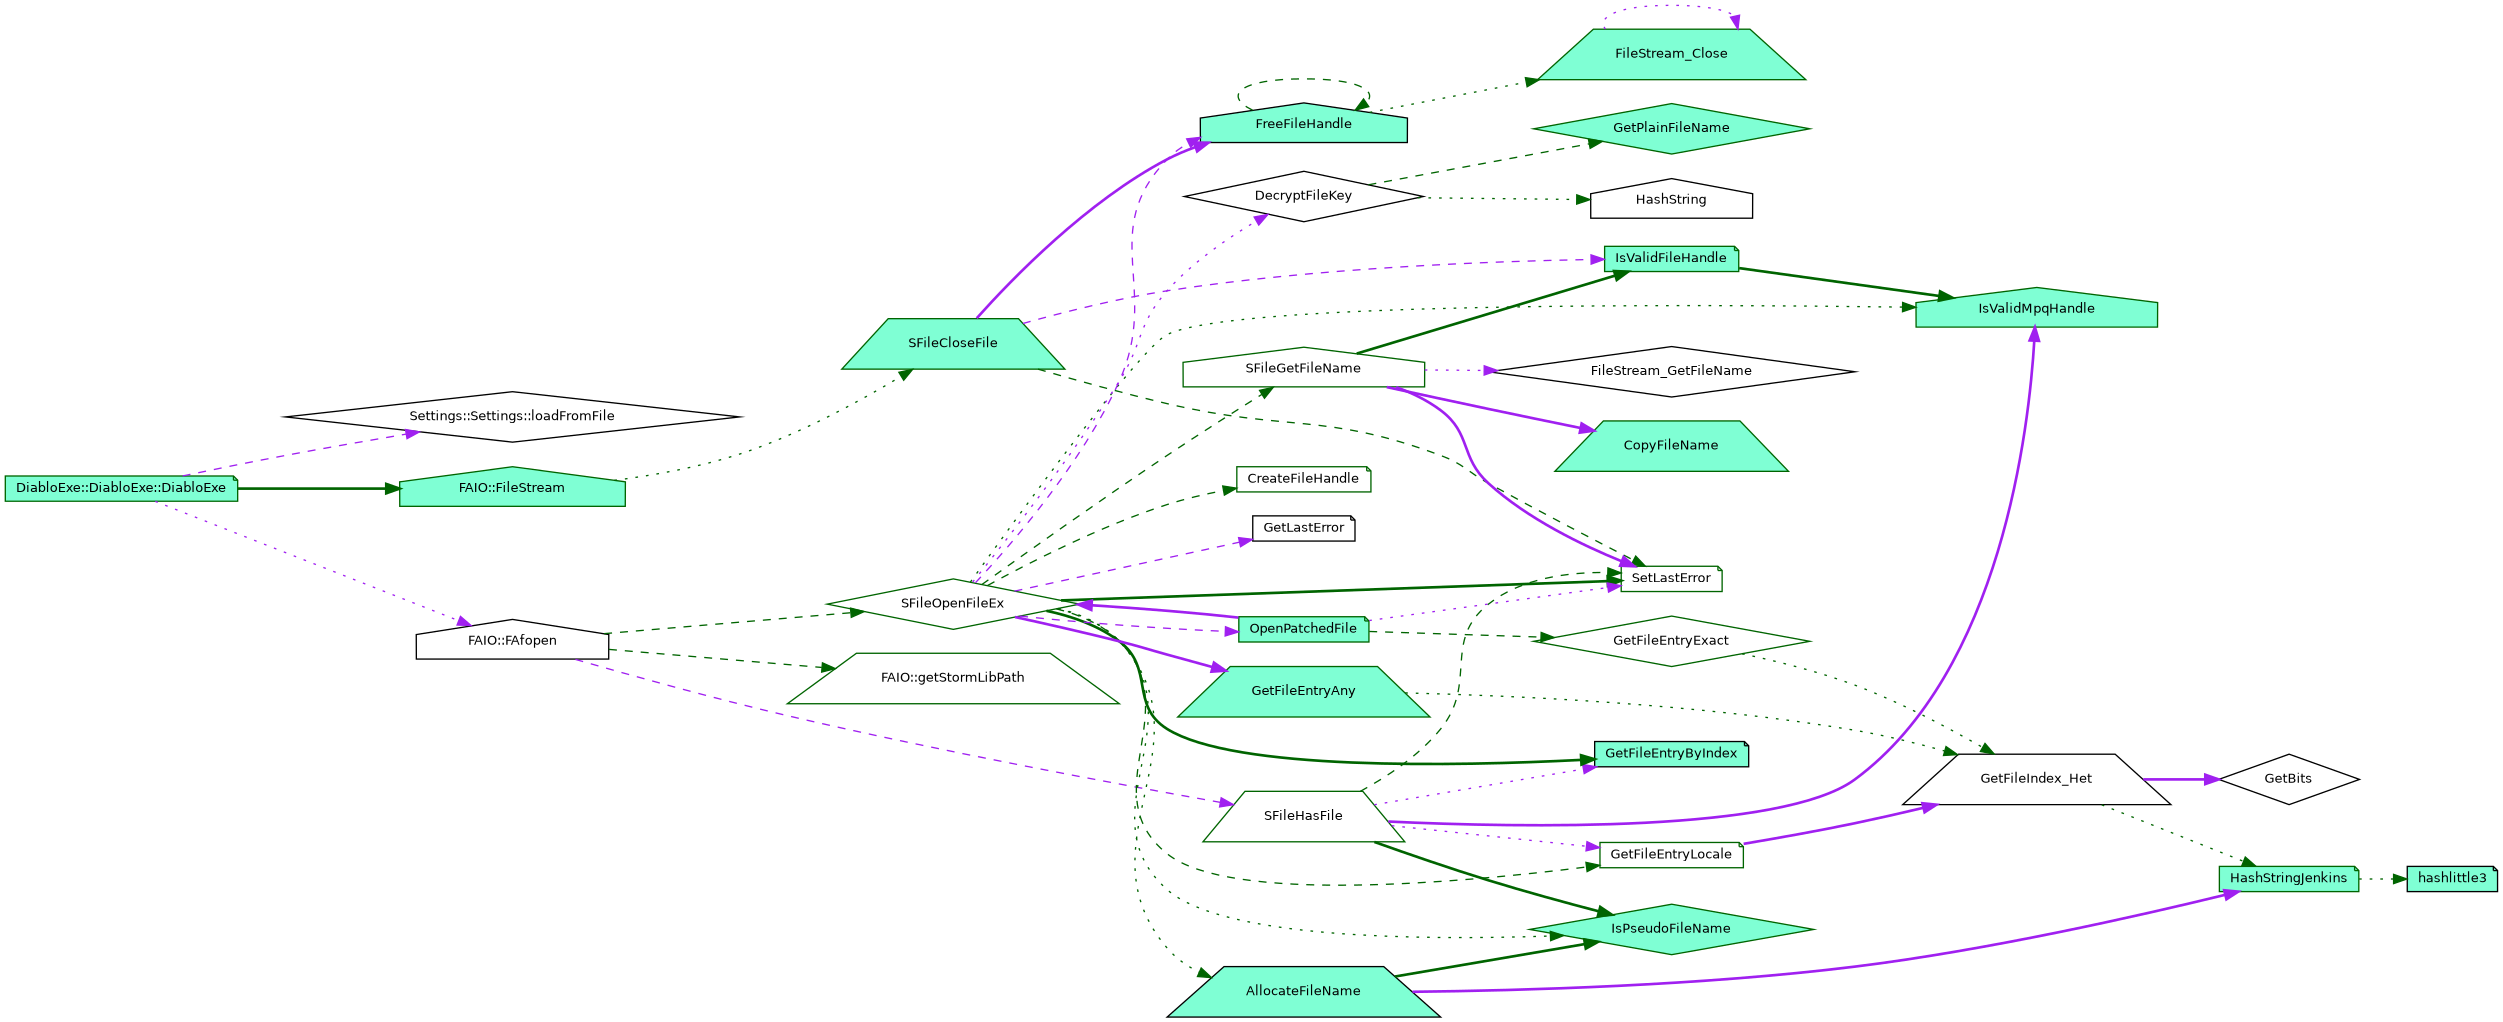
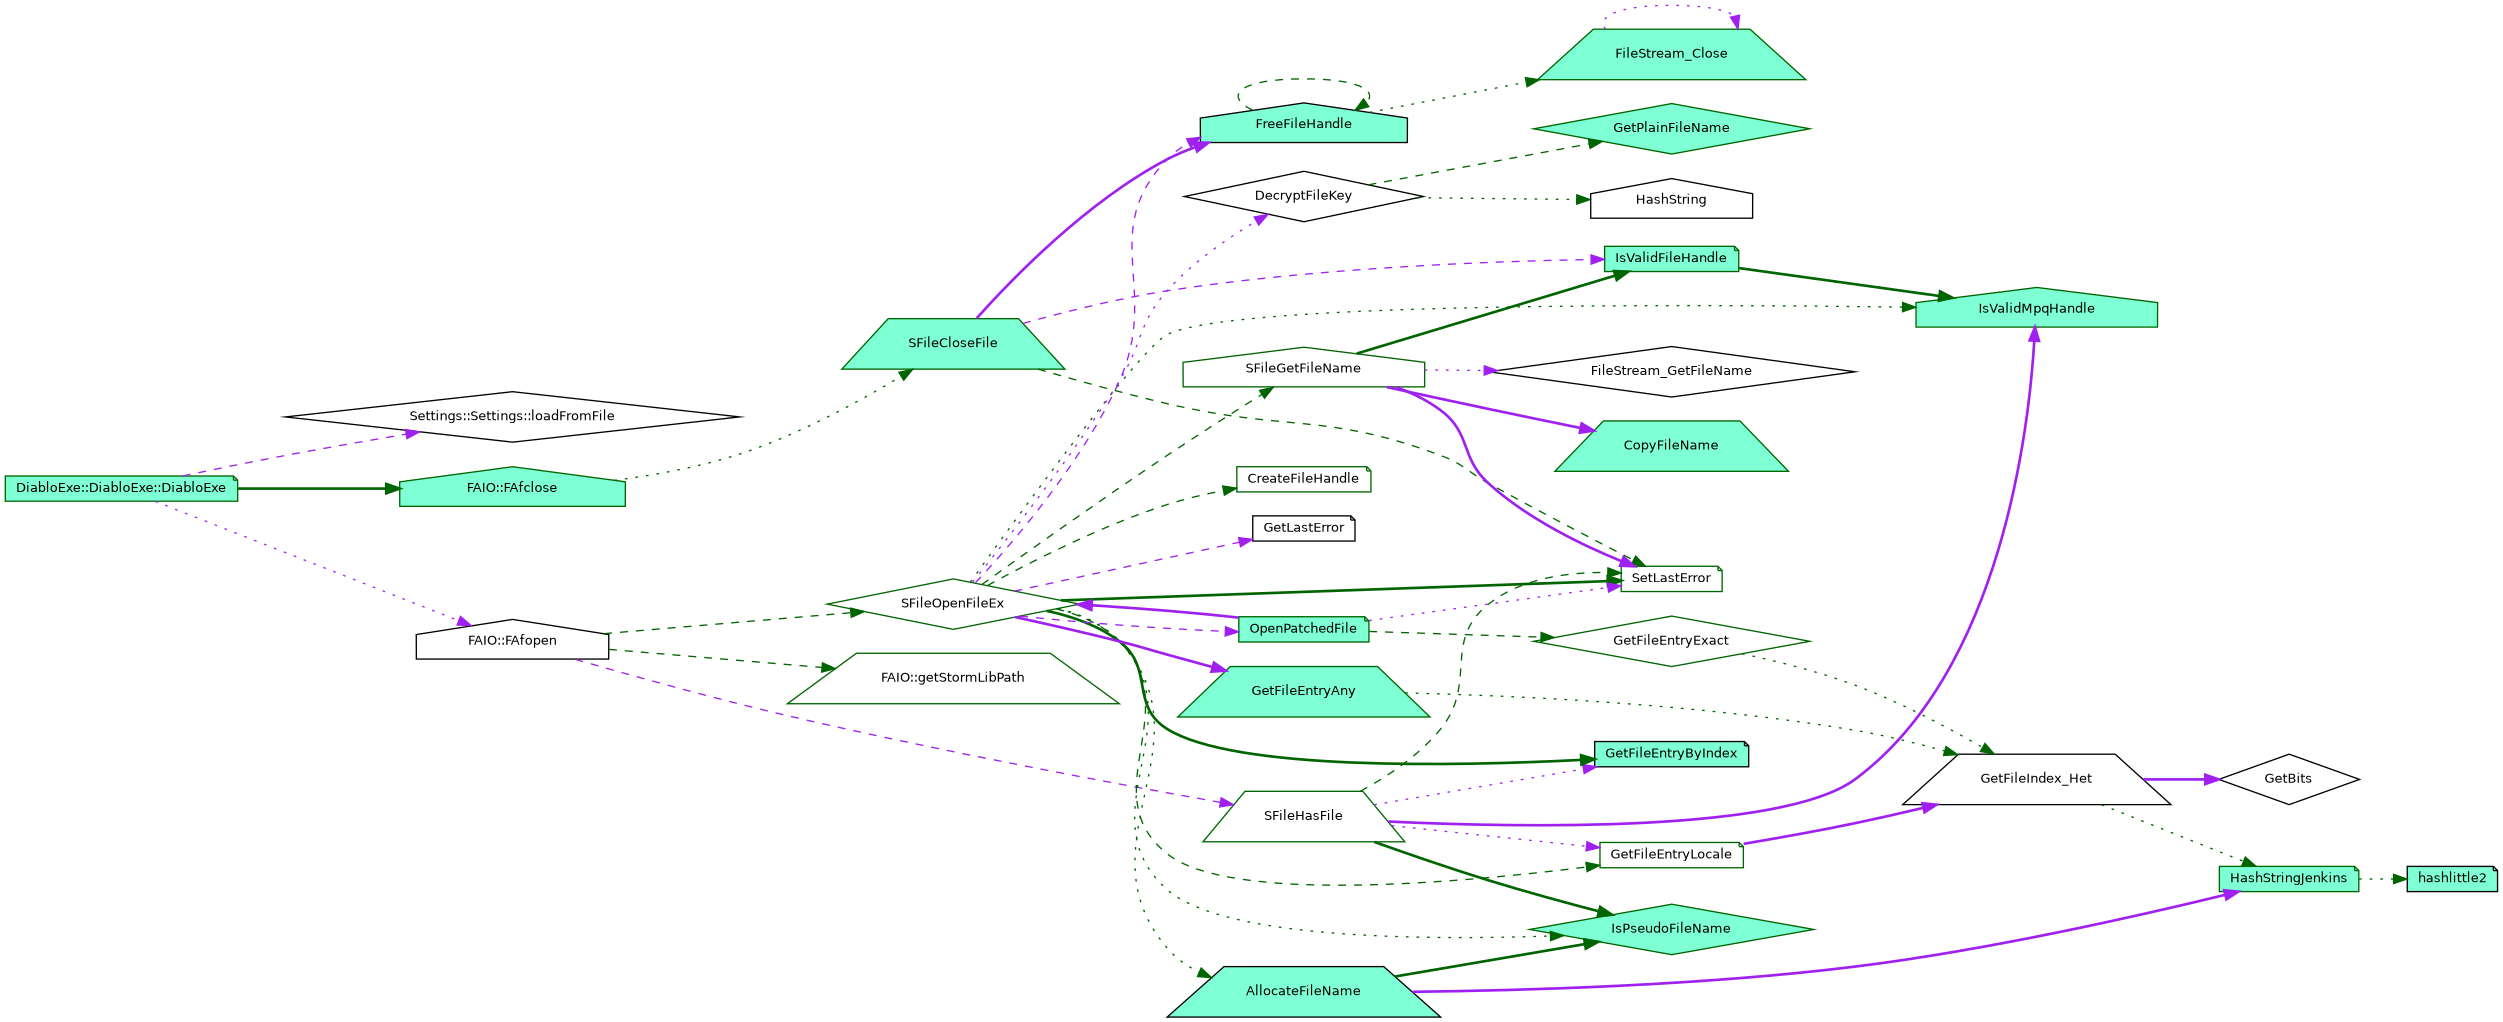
node "FAIO::FileStream": label "FAIO::FileStream" -> "FAIO::FAfclose"
node "hashlittle3": label "hashlittle3" -> "hashlittle2"
